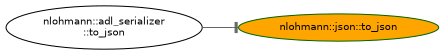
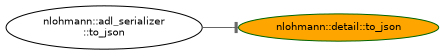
node "nlohmann::json::to_json": label "nlohmann::json::to_json" -> "nlohmann::detail::to_json"
